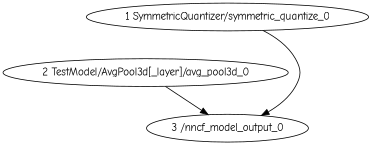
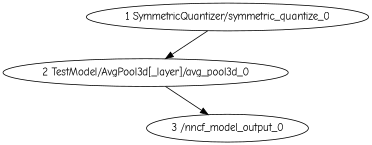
edge "1 SymmetricQuantizer/symmetric_quantize_0" -> "3 /nncf_model_output_0": now "1 SymmetricQuantizer/symmetric_quantize_0" -> "2 TestModel/AvgPool3d[_layer]/avg_pool3d_0"
